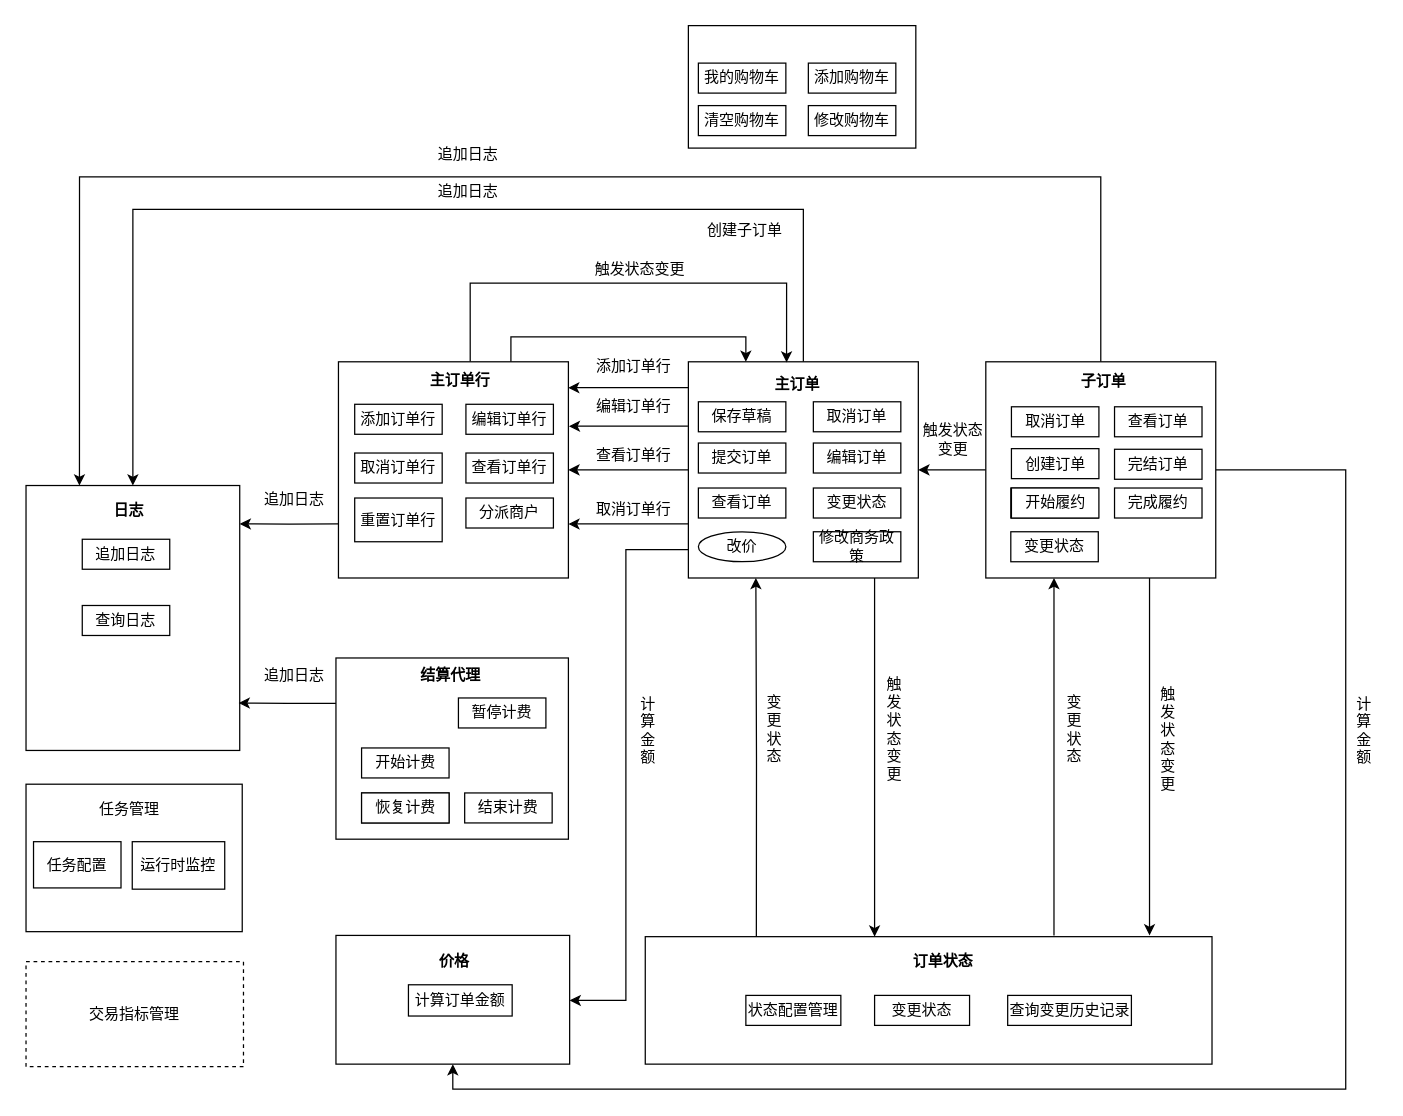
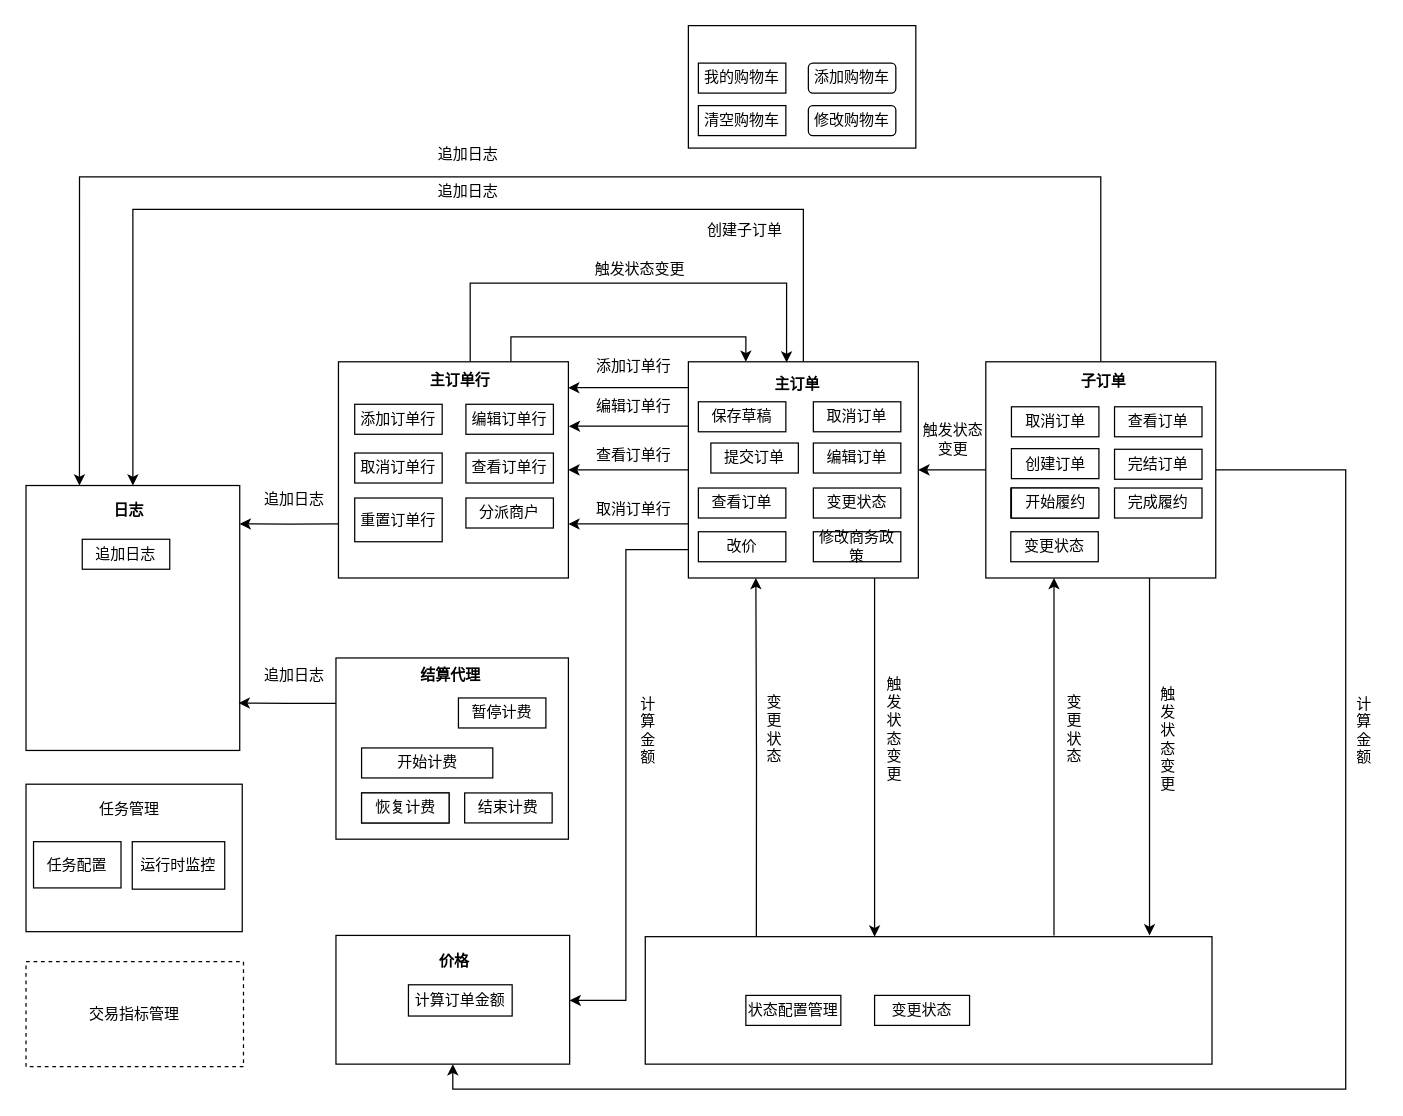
node "添加购物车": shape rectangle -> rounded rectangle
node "修改购物车": shape rectangle -> rounded rectangle
node "提交订单": moved (742, 458) -> (754, 458)
node "改价": shape ellipse -> rectangle
node "查询日志": removed
node "开始计费": size 88x30 -> 131x30
node "订单状态": removed
node "查询变更历史记录": removed
